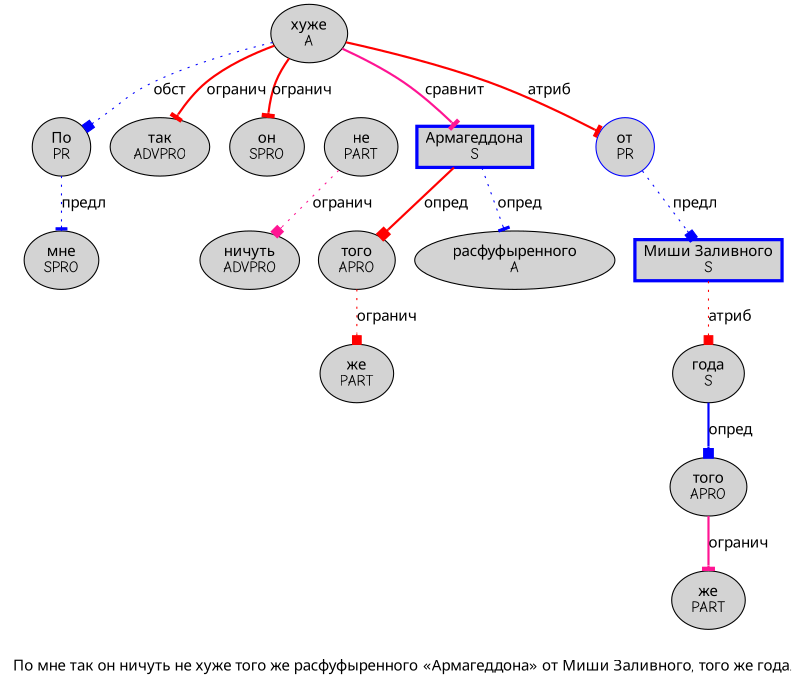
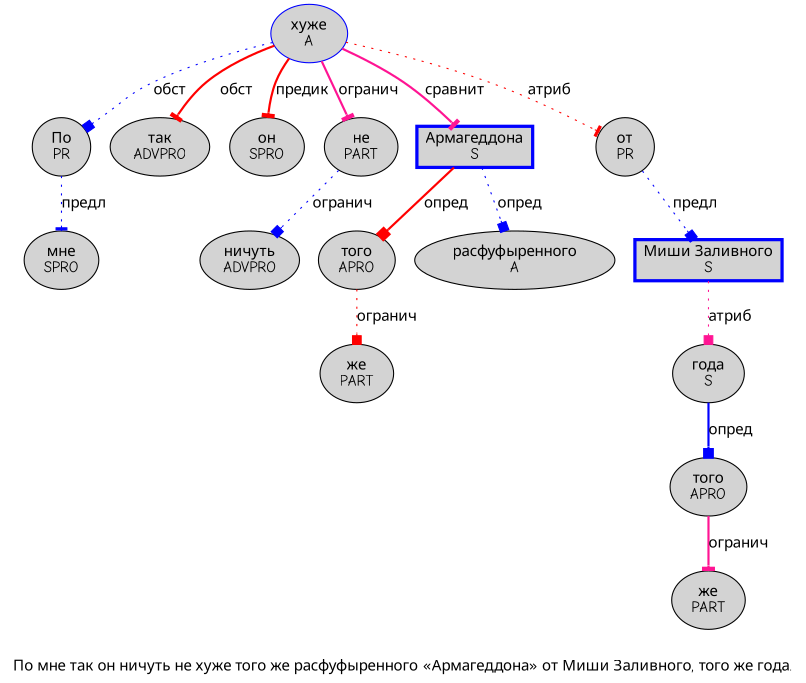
node "хуже A": color black -> blue
edge "хуже A" -> "от PR": style bold -> dotted
edge "хуже A" -> "не PART": added, label "огранич"
edge "хуже A" -> "так ADVPRO": label "огранич" -> "обст"
edge "хуже A" -> "он SPRO": label "огранич" -> "предик"
node "от PR": color blue -> black
edge "Армагеддона S" -> "расфуфыренного A": arrowhead tee -> box
edge "не PART" -> "ничуть ADVPRO": color deeppink -> blue
edge "Миши Заливного S" -> "года S": color red -> deeppink
